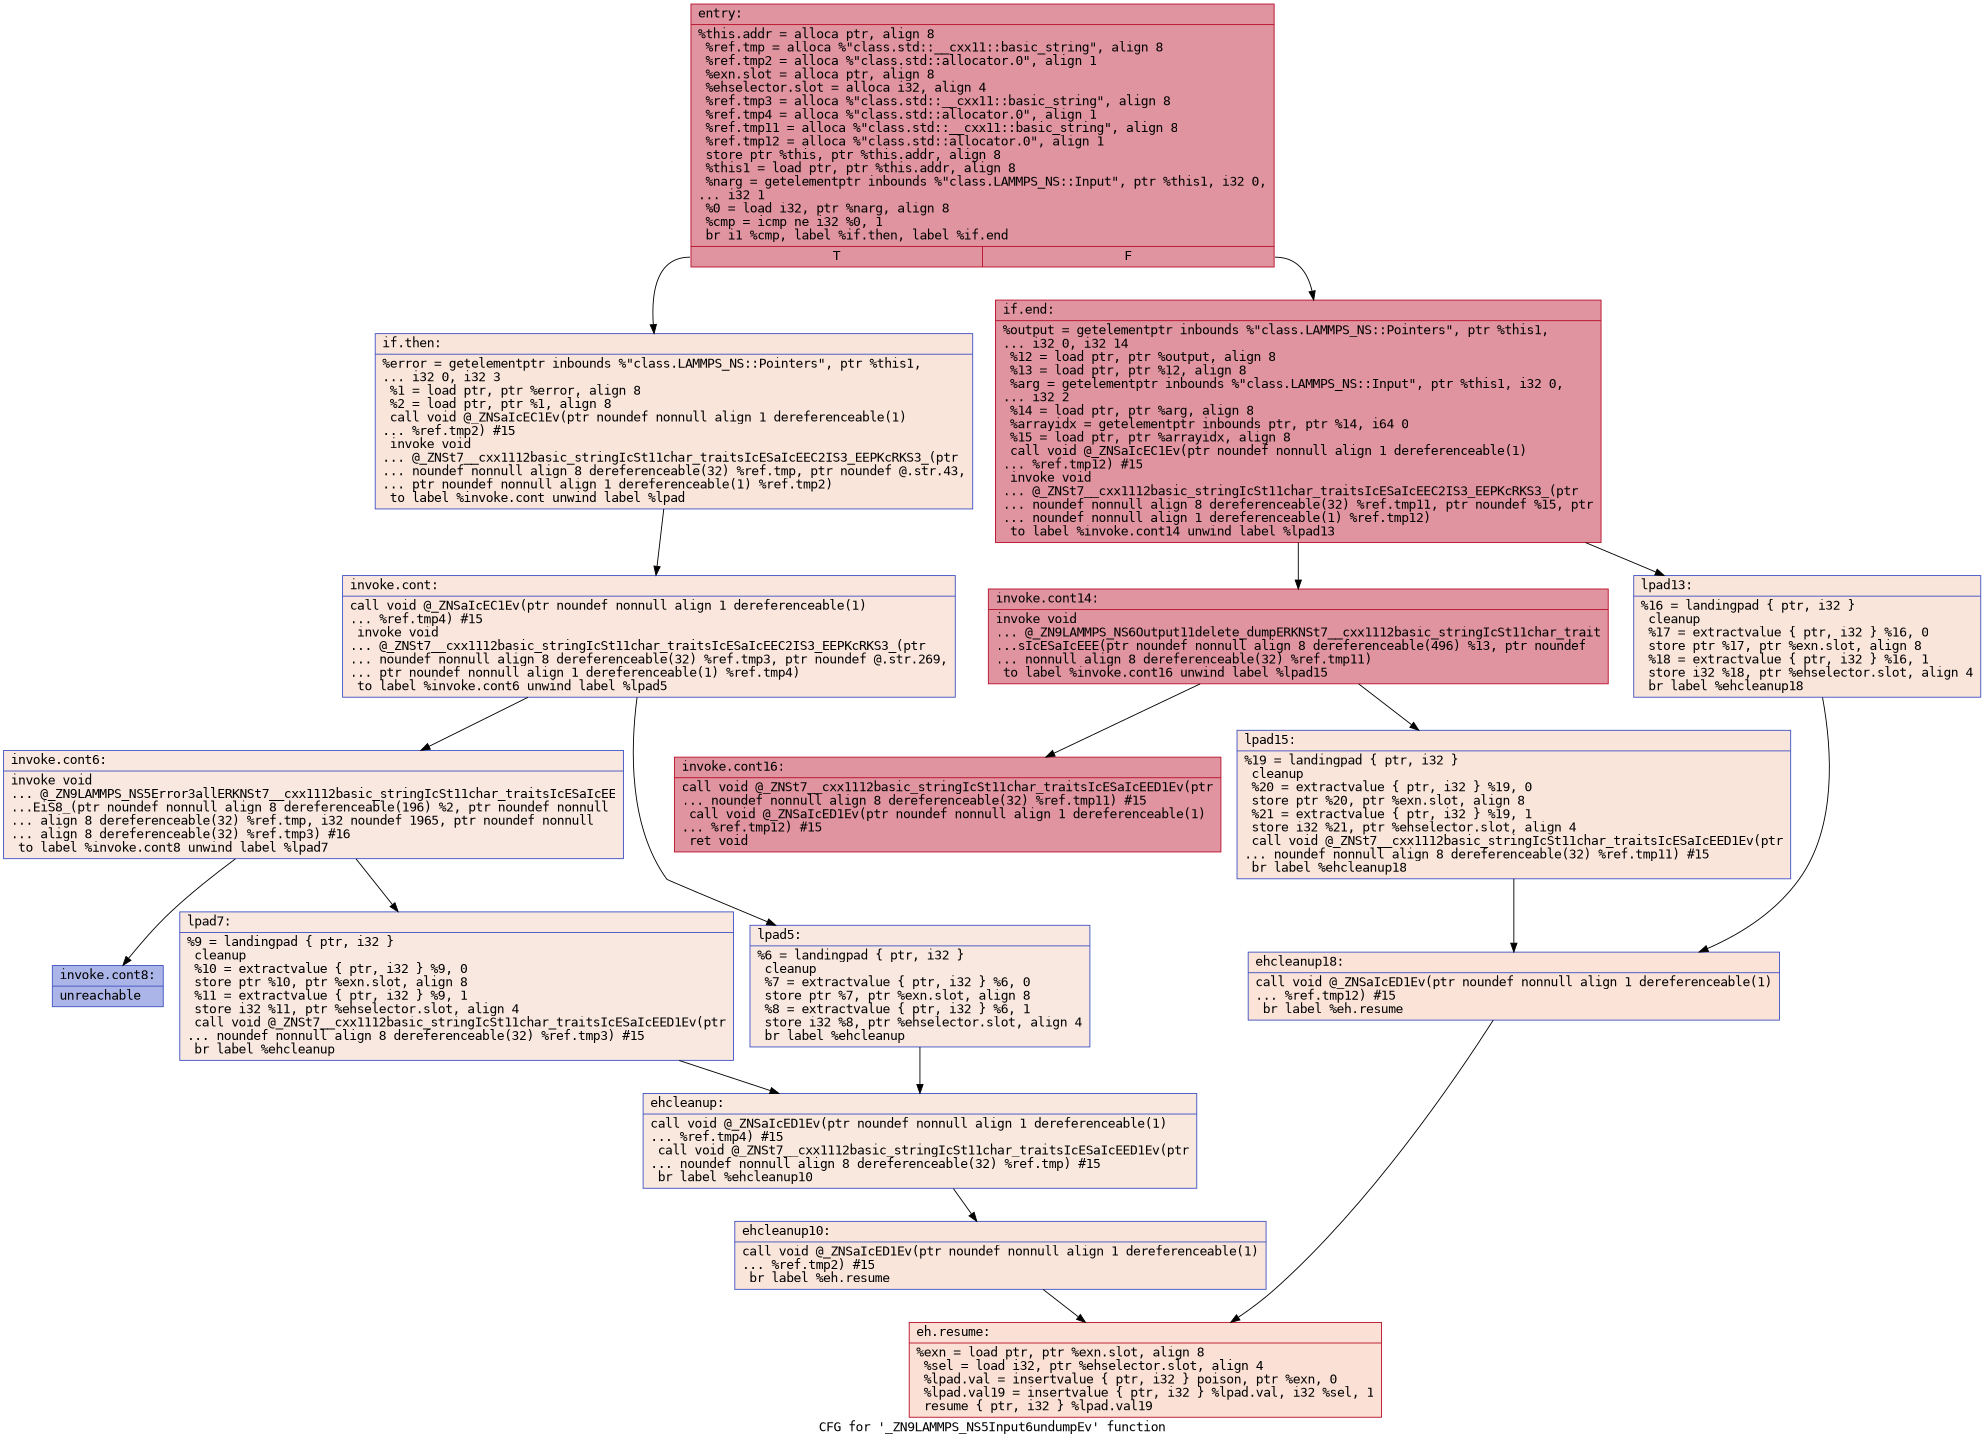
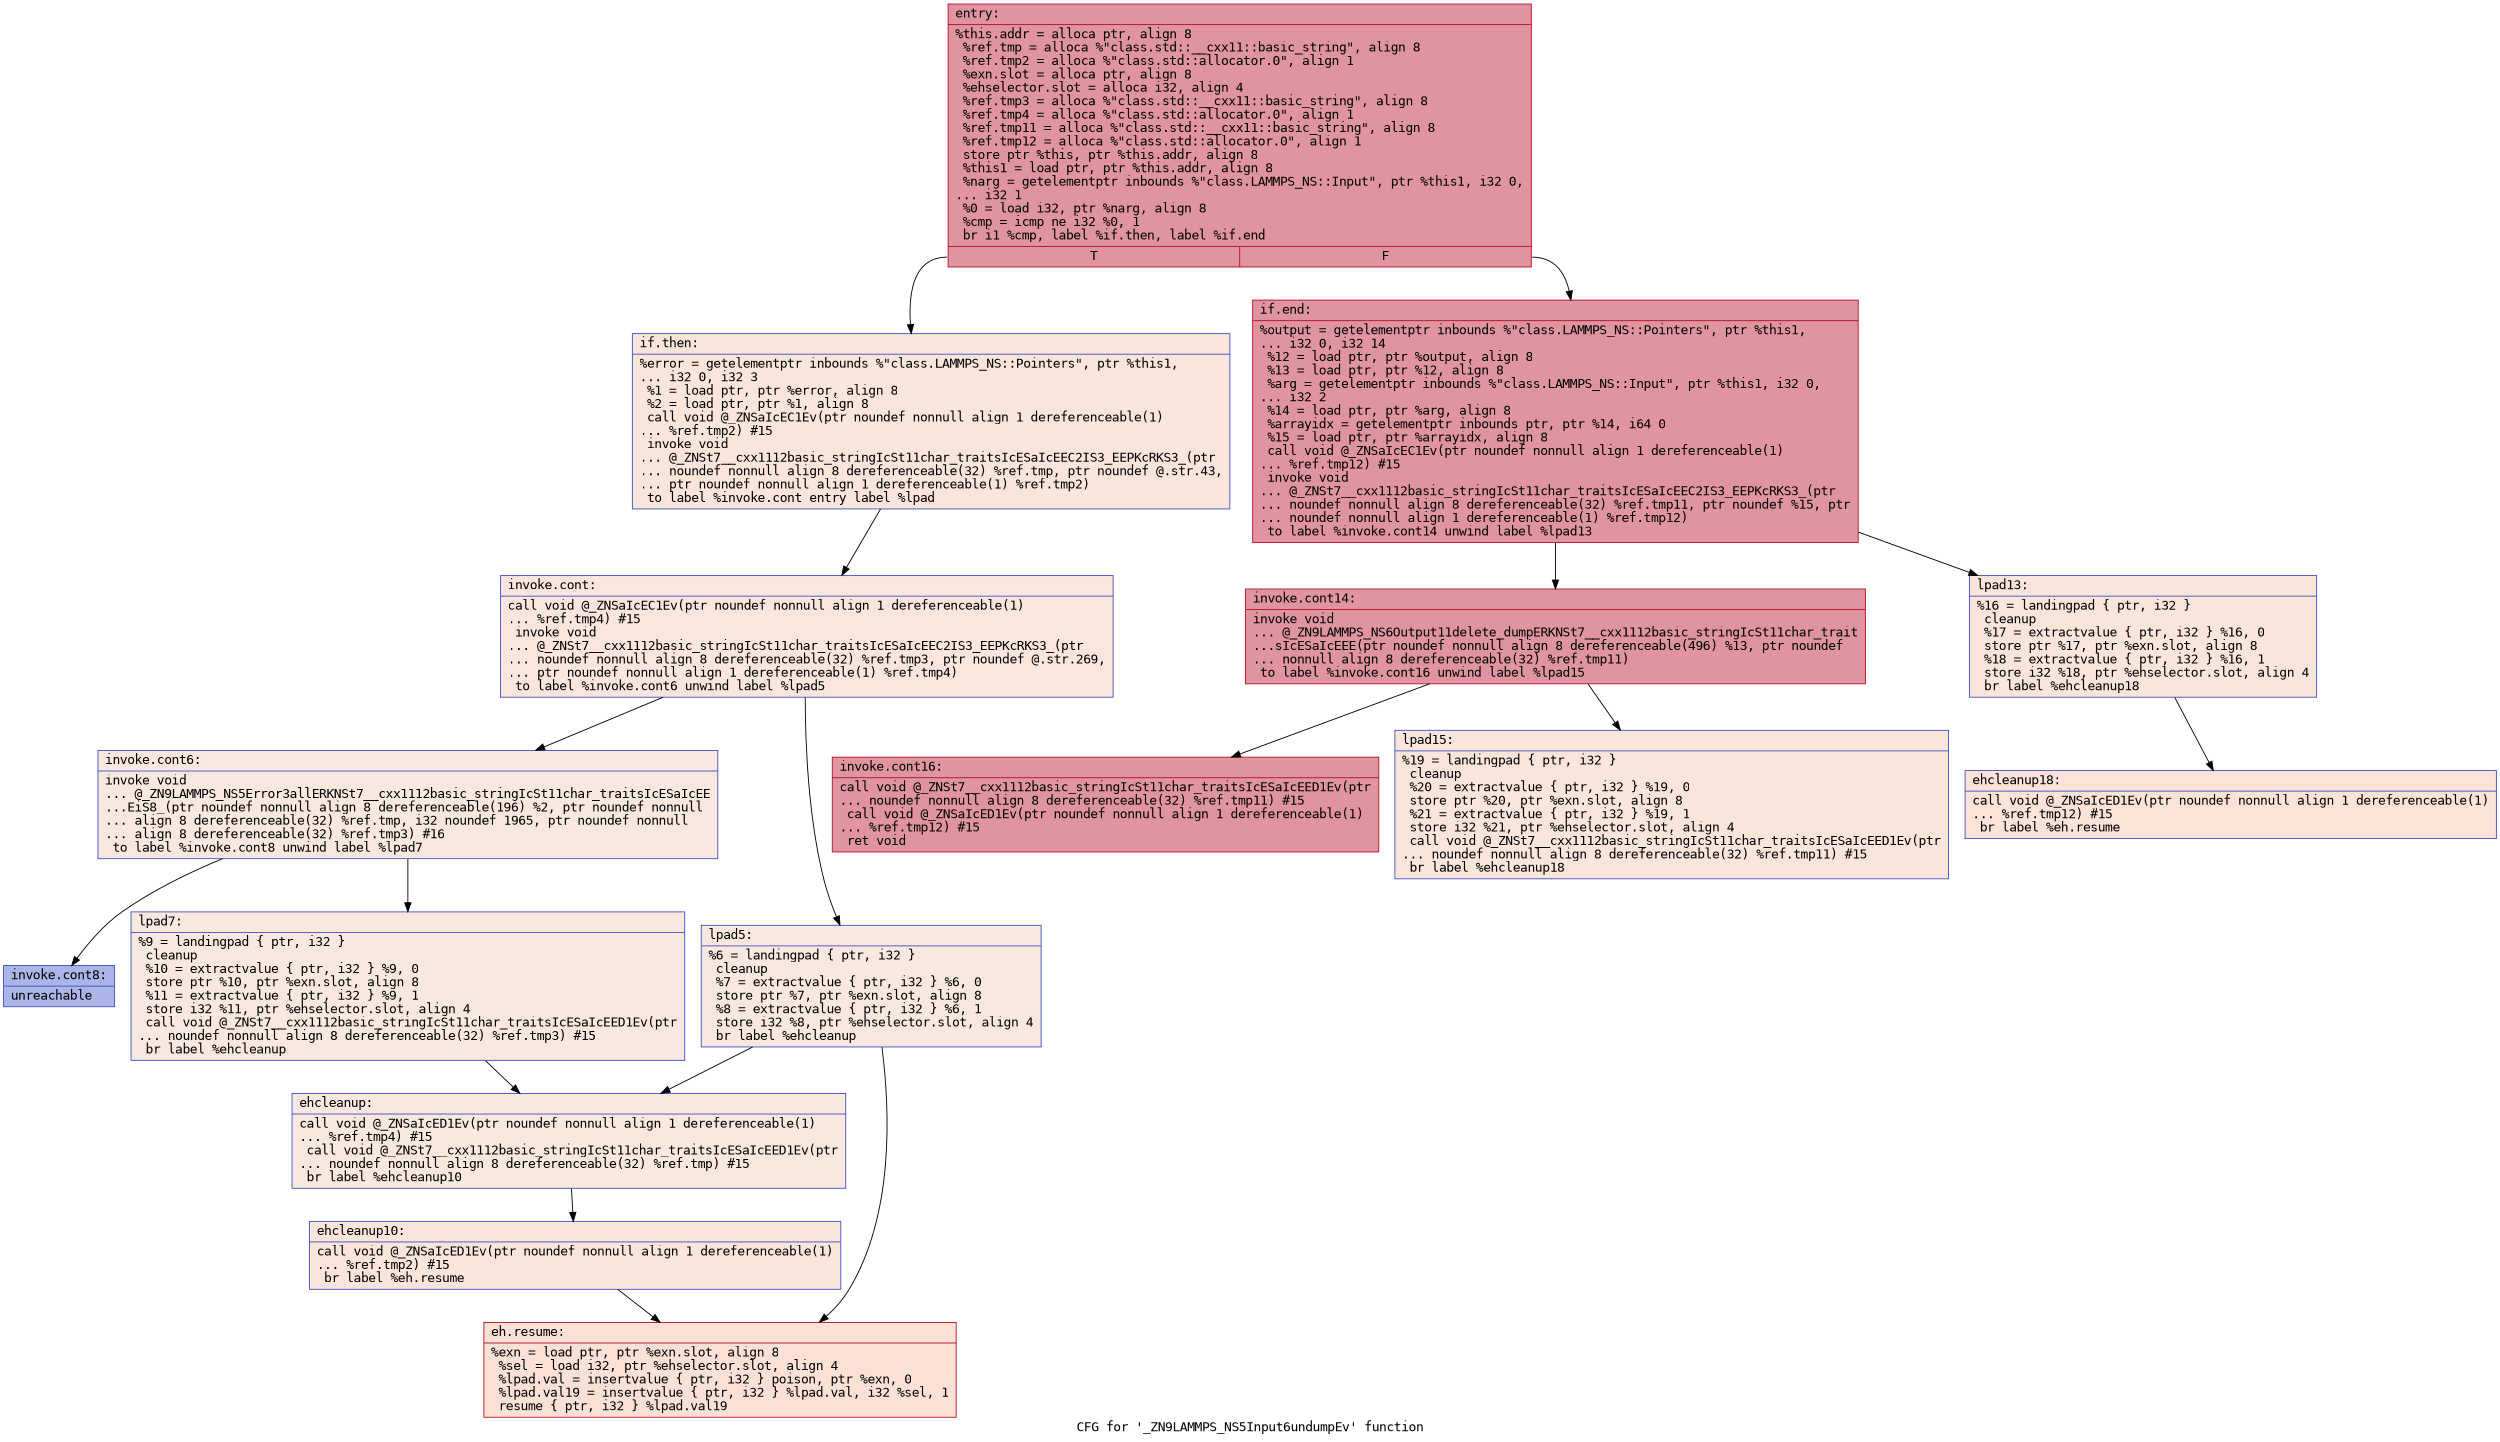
node "if.then:": text "to label %invoke.cont unwind label %lpad" -> "to label %invoke.cont entry label %lpad"
edge "lpad15:" -> "ehcleanup18:": removed
edge "ehcleanup18:" -> "eh.resume:": now "lpad5:" -> "eh.resume:"
